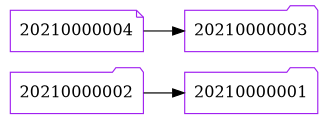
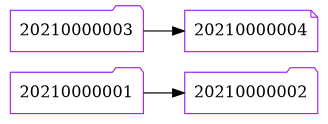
edge "20210000004" -> "20210000003": reversed
edge "20210000002" -> "20210000001": reversed
